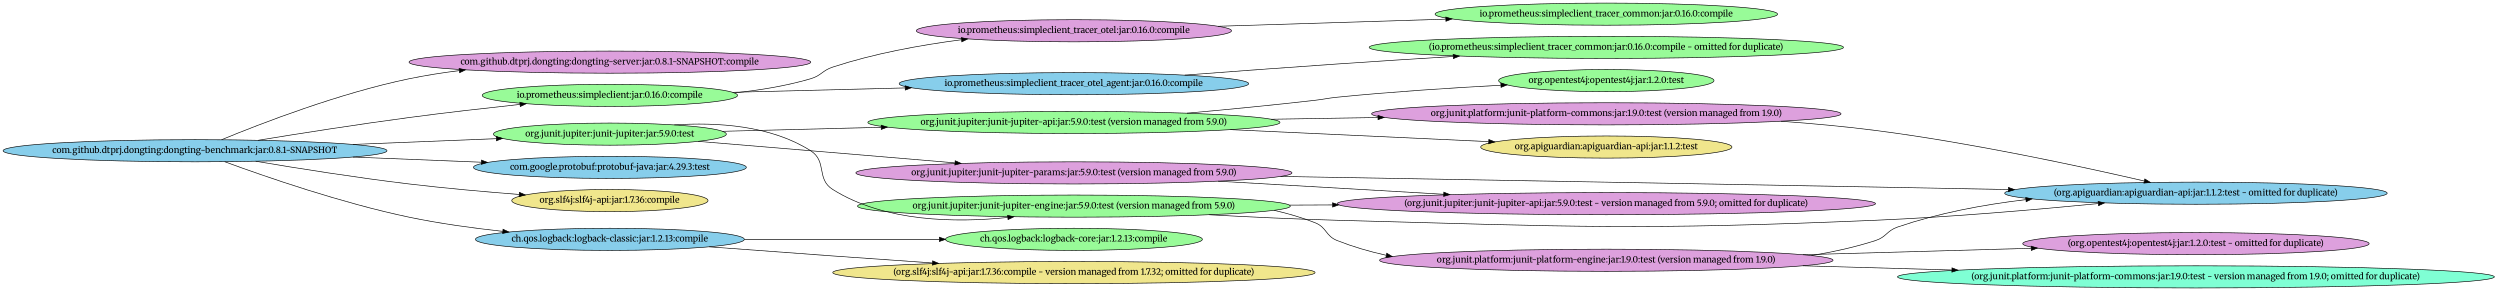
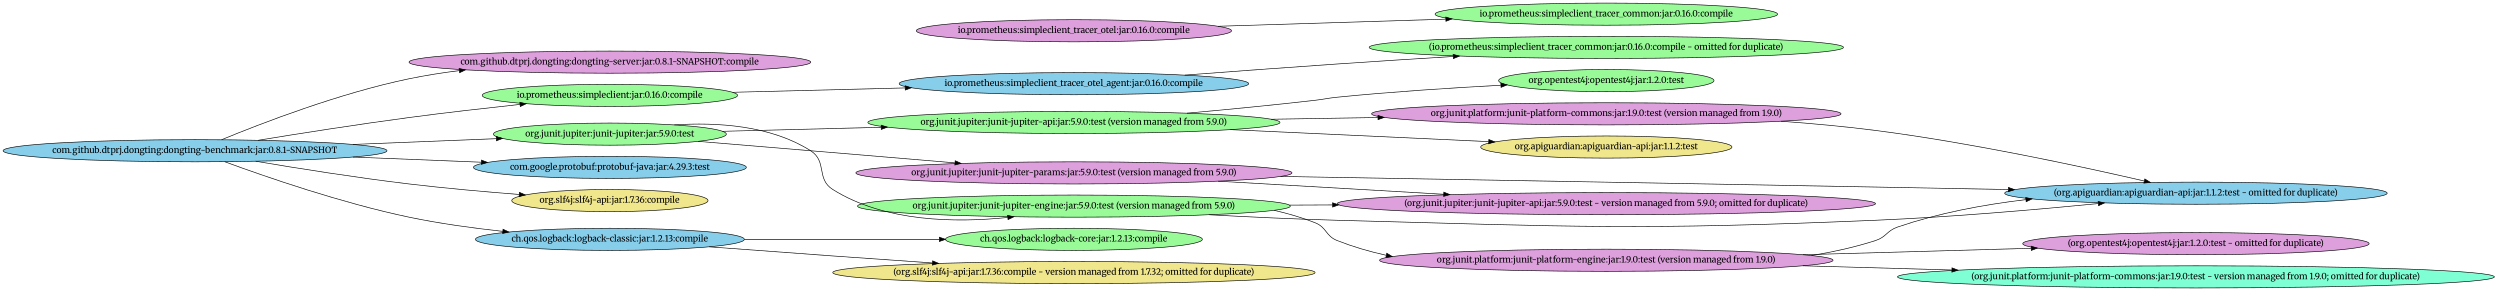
edge "io.prometheus:simpleclient:jar:0.16.0:compile" -> "io.prometheus:simpleclient_tracer_otel:jar:0.16.0:compile": removed
